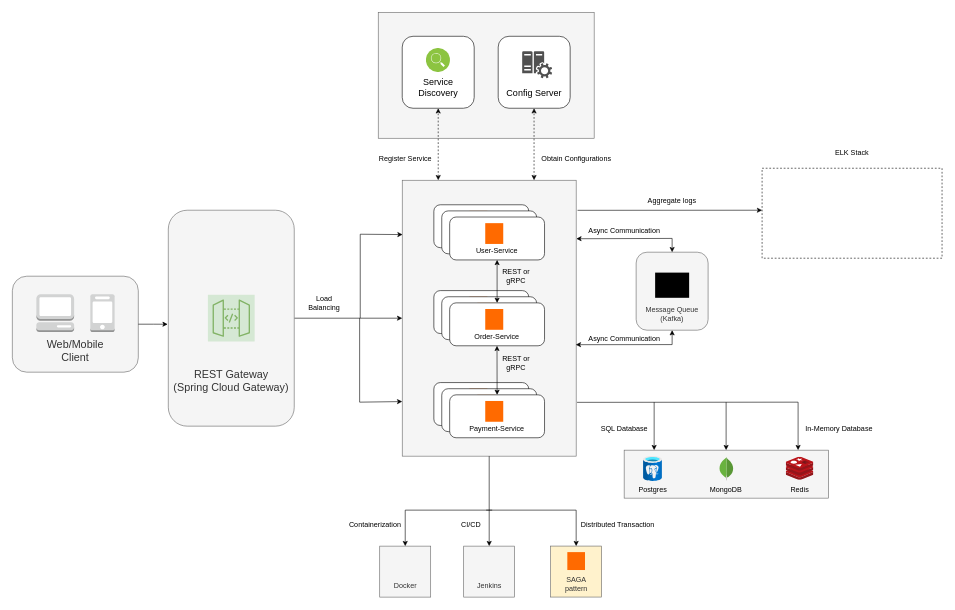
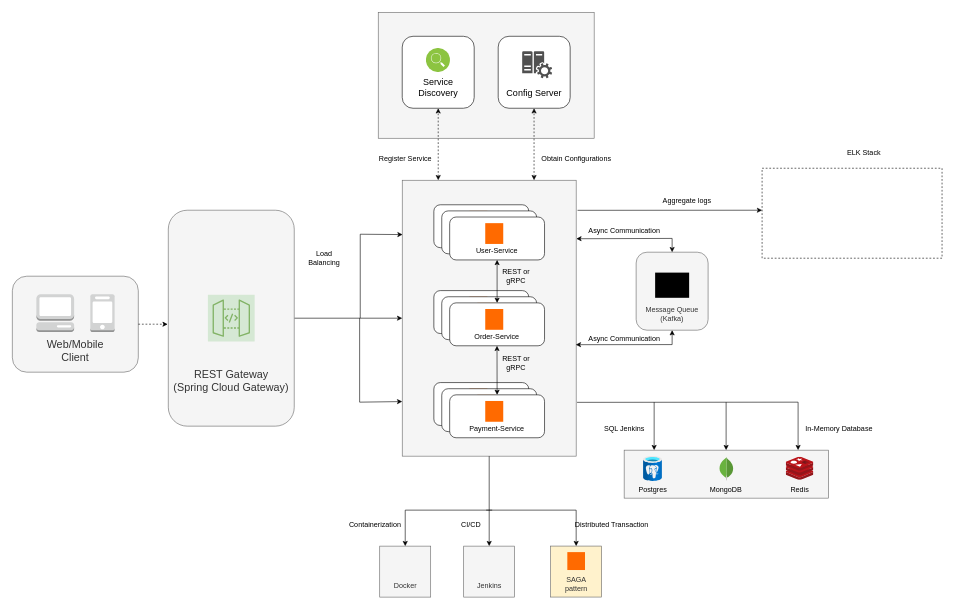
node "ELK Stack": moved (852, 153) -> (864, 153)
node "Aggregate logs": moved (672, 201) -> (687, 201)
node "Load Balancing": moved (324, 303) -> (324, 258)
edge "Web/Mobile Client" -> "REST Gateway (Spring Cloud Gateway)": style solid -> dashed
node "SQL Database": label "SQL Database" -> "SQL Jenkins"
node "Distributed Transaction": moved (618, 525) -> (612, 525)
